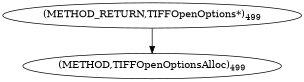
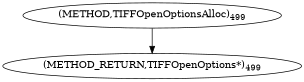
edge "(METHOD_RETURN,TIFFOpenOptions*)" -> "(METHOD,TIFFOpenOptionsAlloc)": reversed
